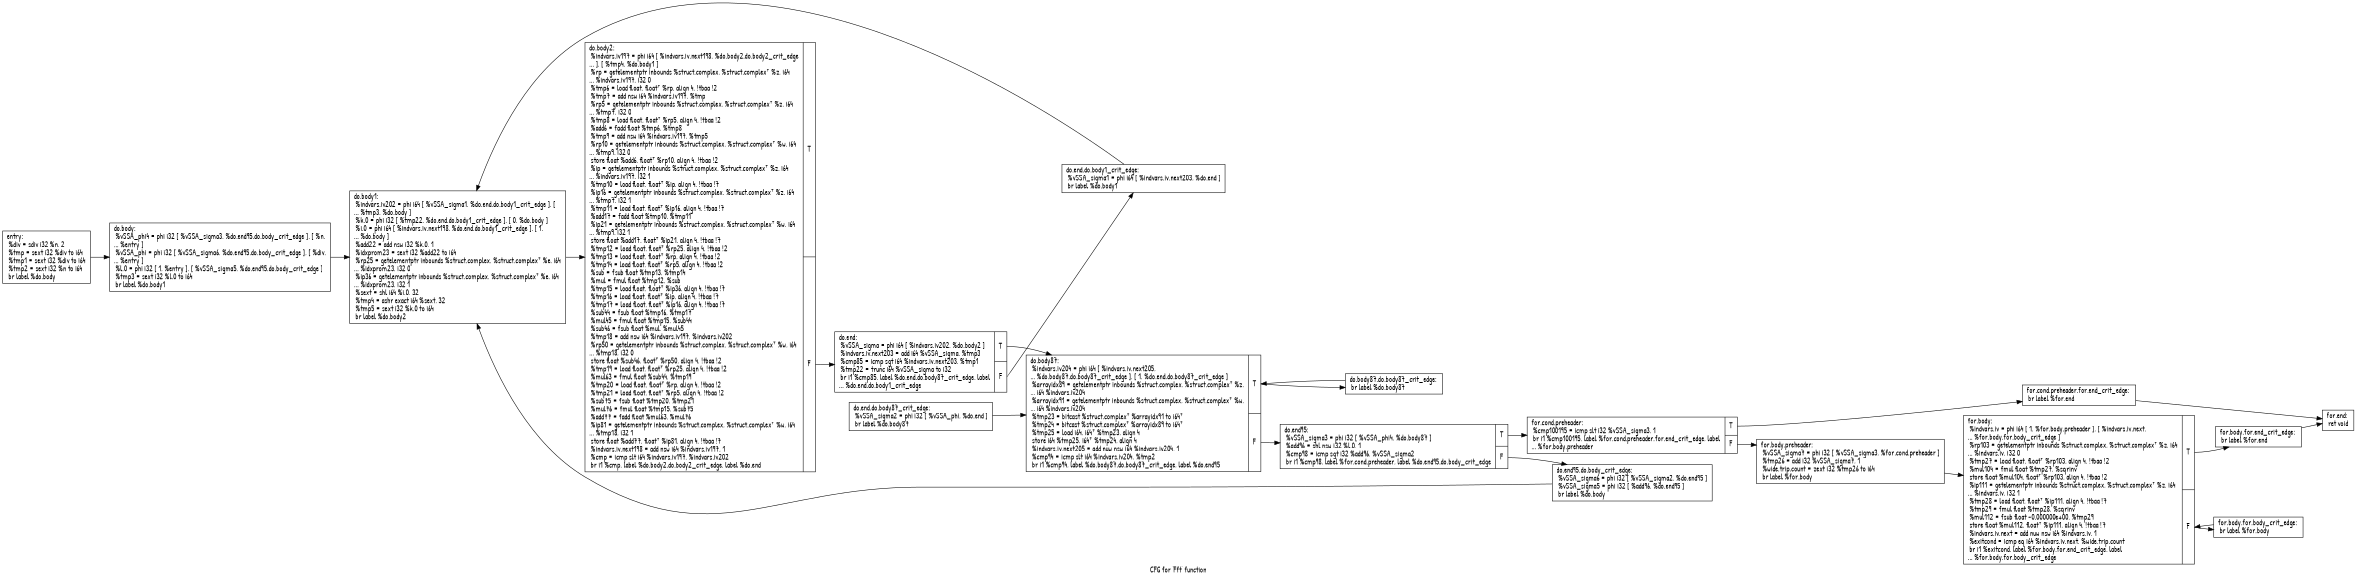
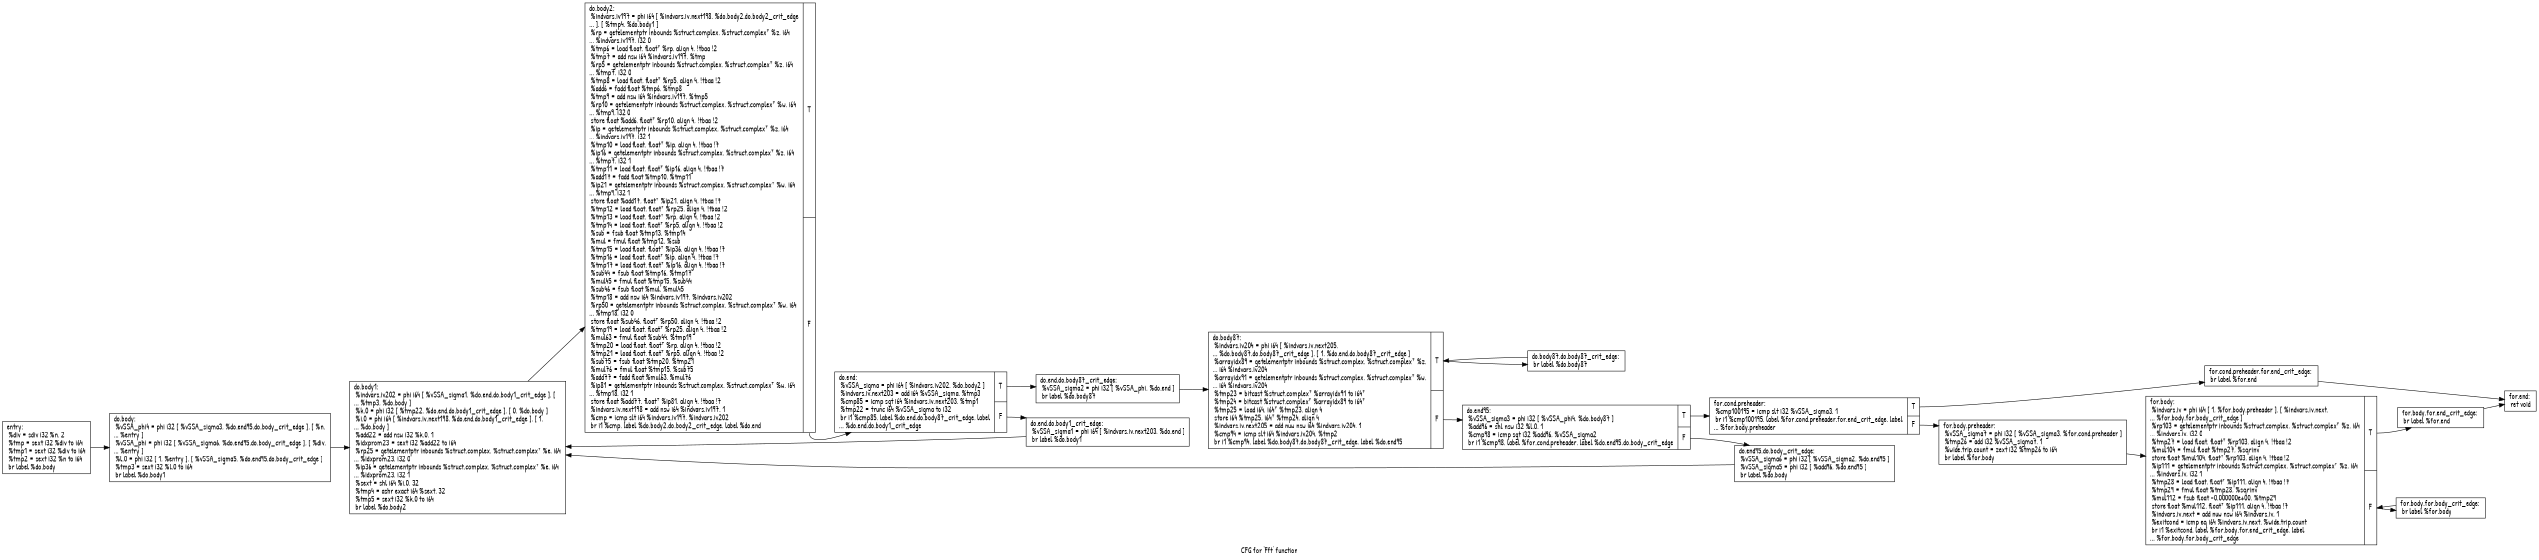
edge "do.end:" -> "do.body87:": now "do.end:" -> "do.end.do.body87_crit_edge:"
